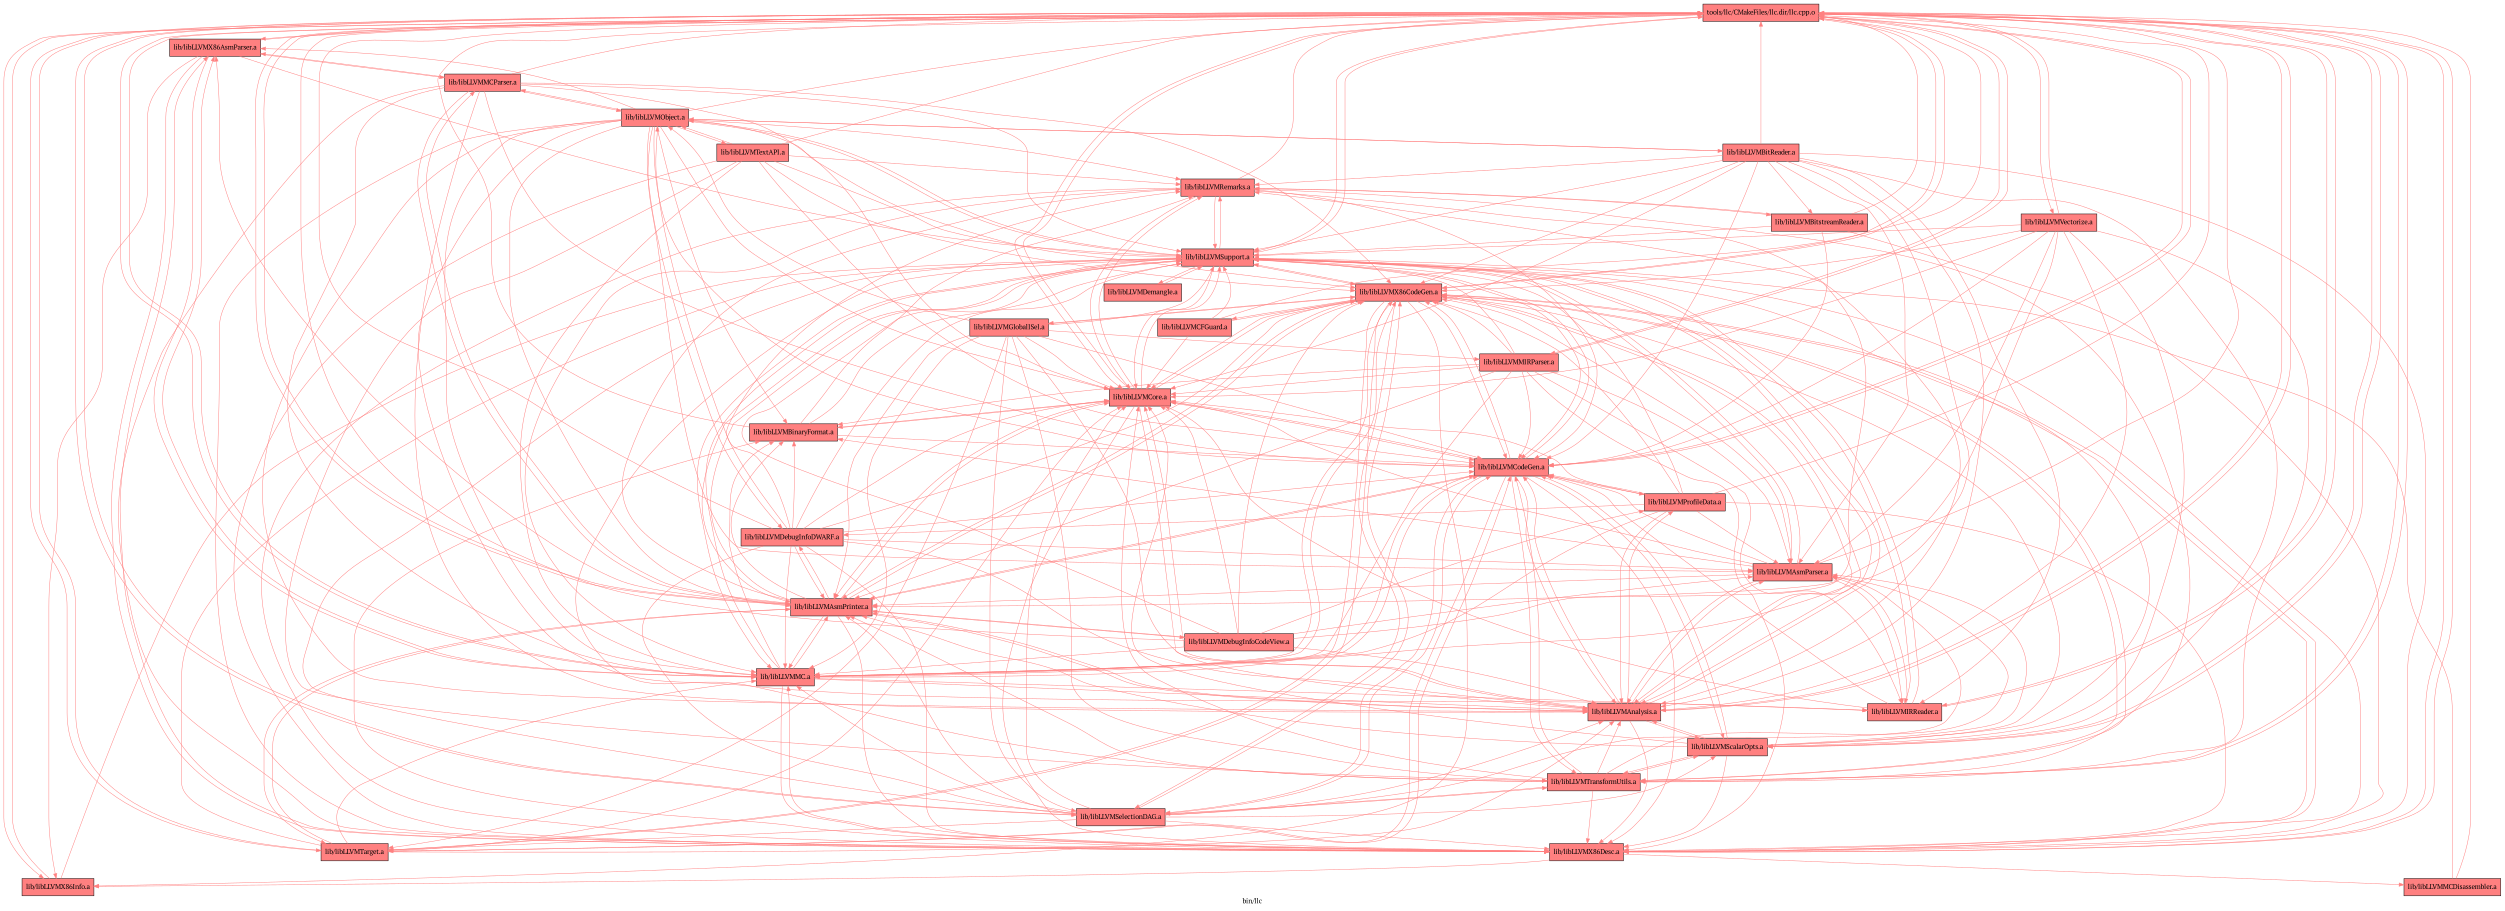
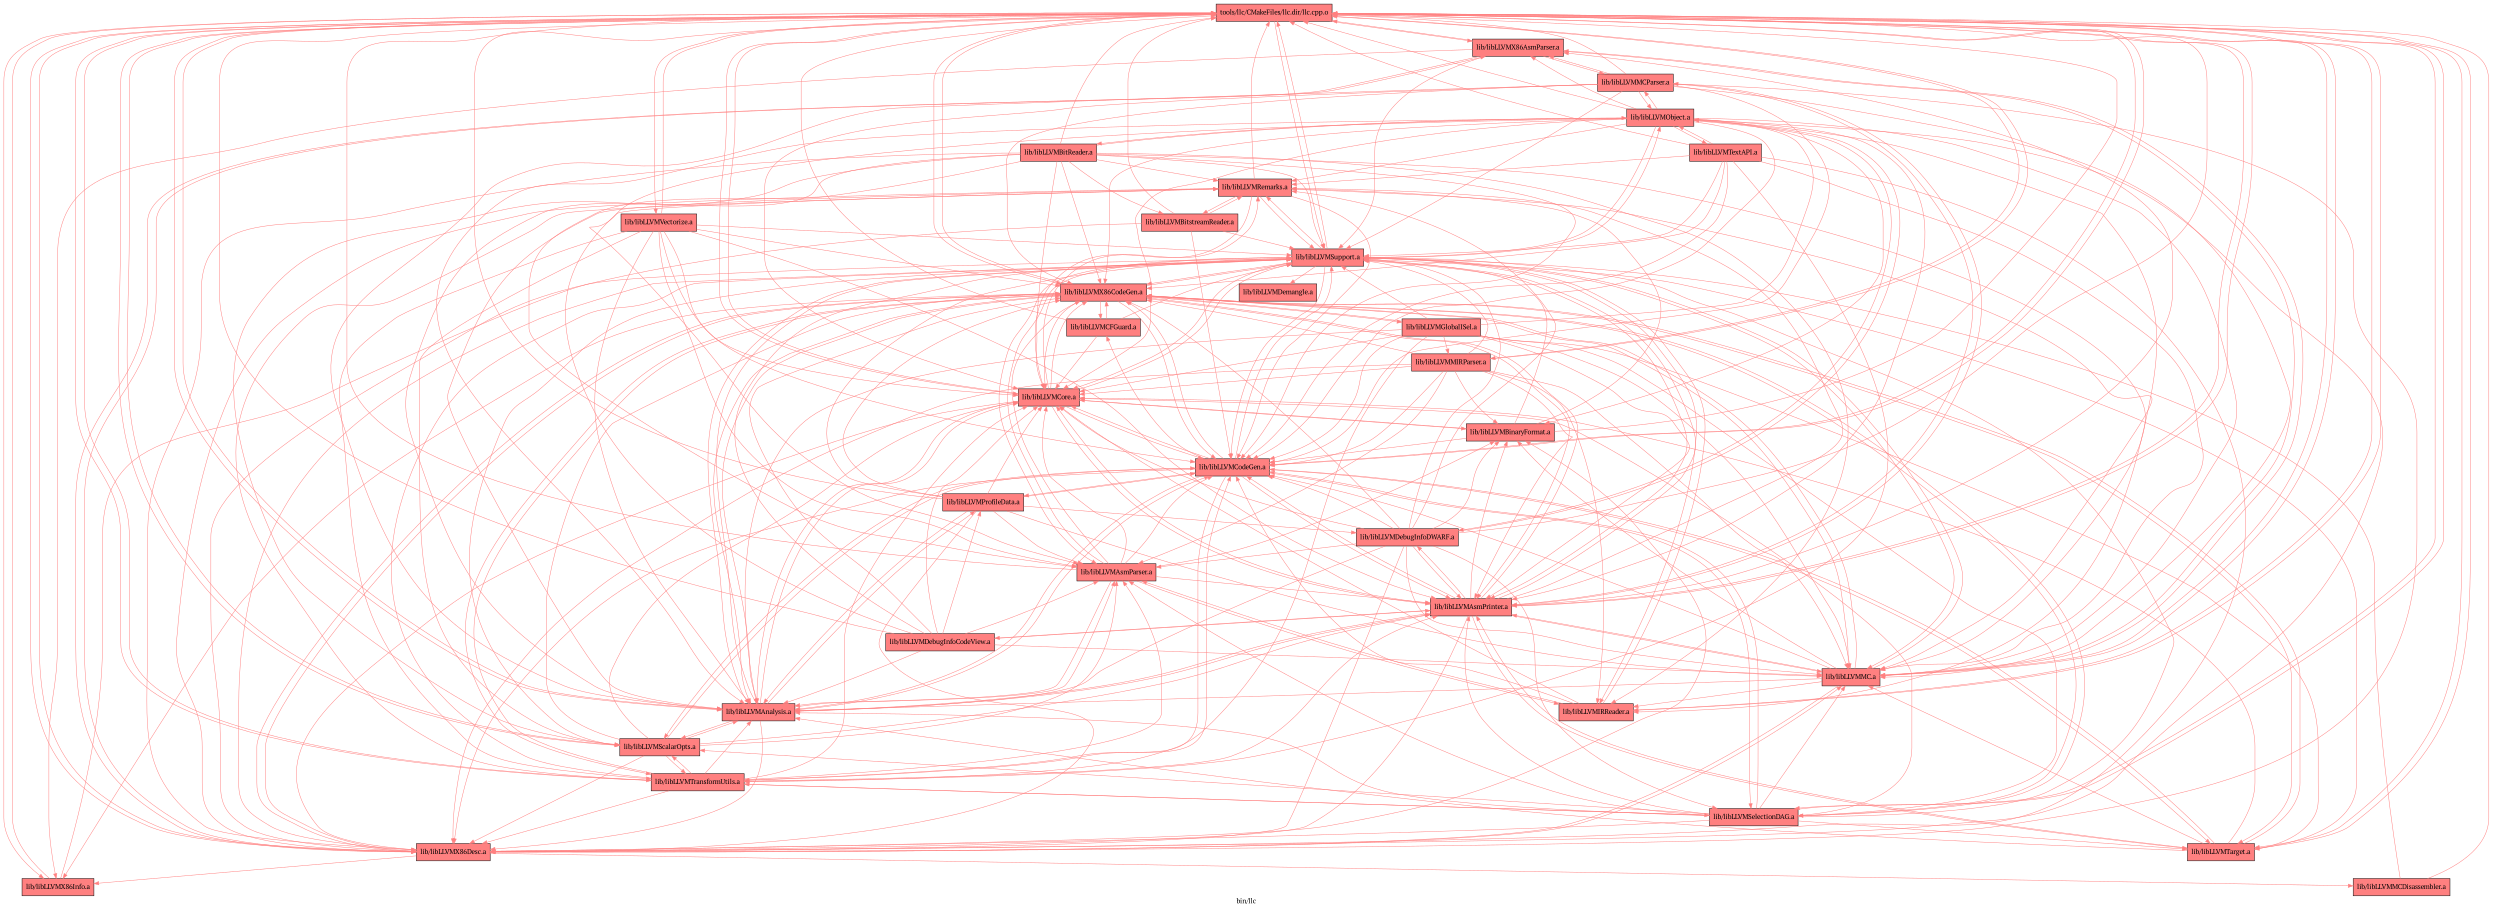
edge "lib/libLLVMDemangle.a" -> "lib/libLLVMSupport.a": removed
edge "lib/libLLVMCodeGen.a" -> "lib/libLLVMMC.a": now "lib/libLLVMCodeGen.a" -> "lib/libLLVMCFGuard.a"
